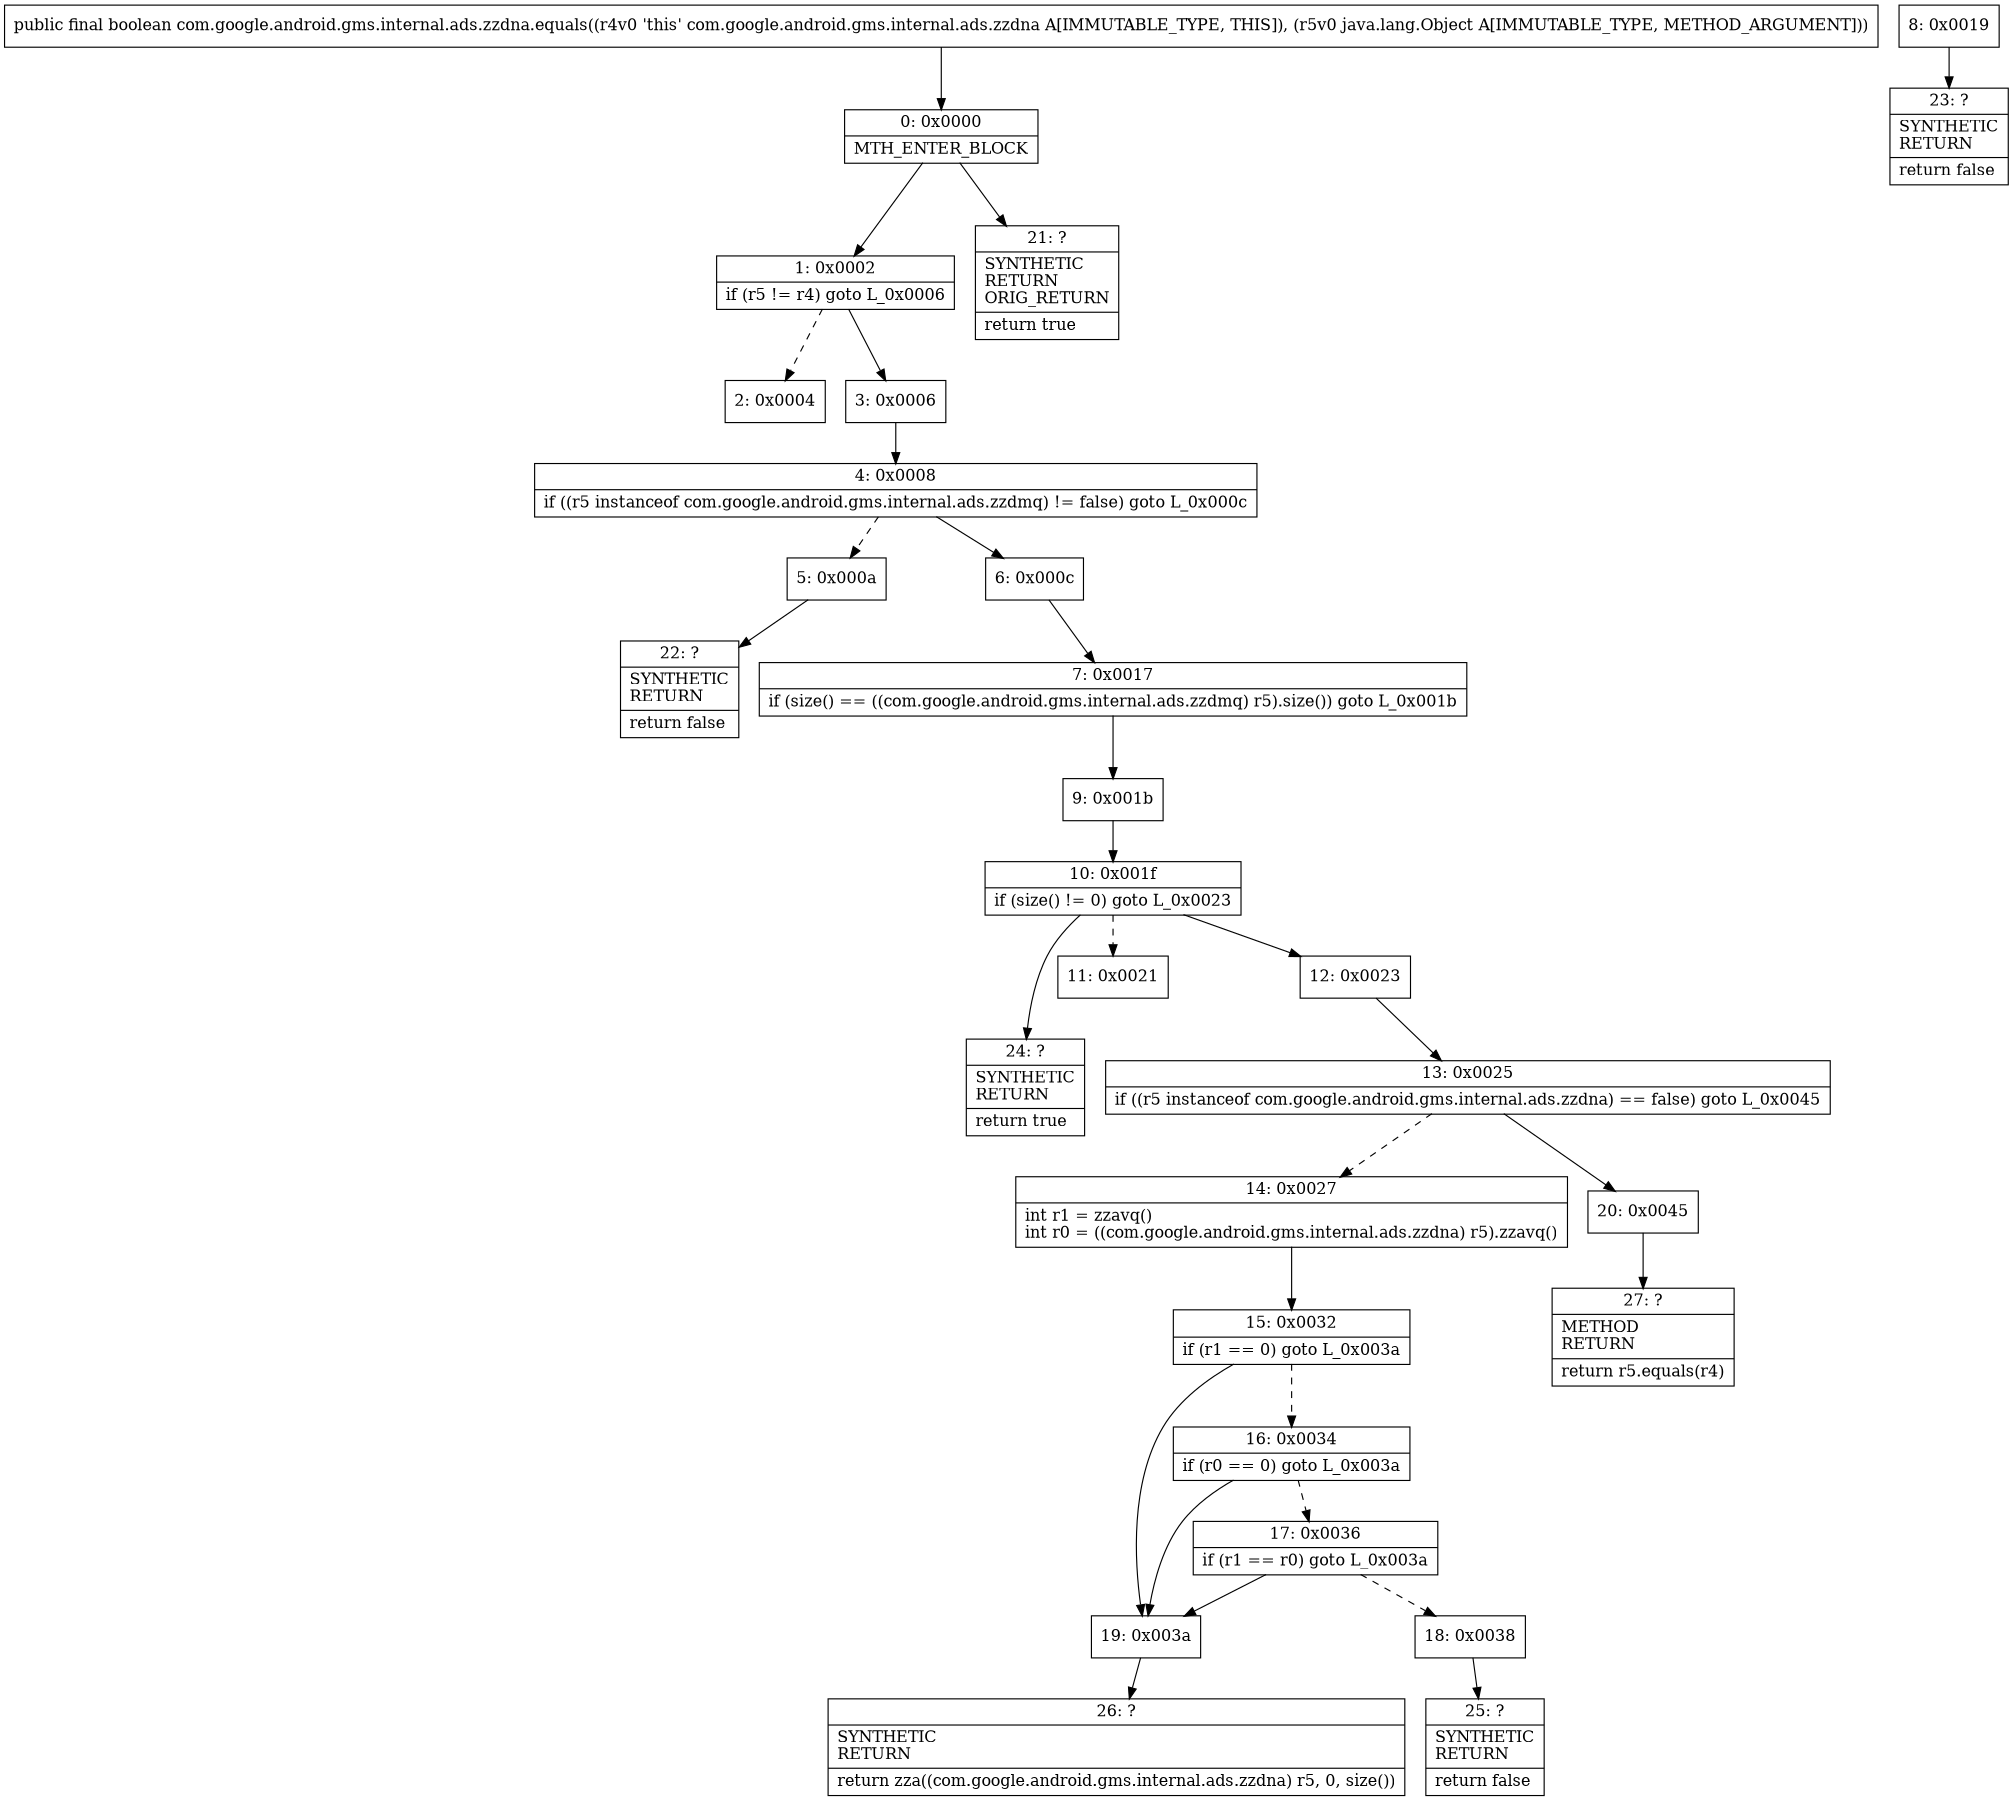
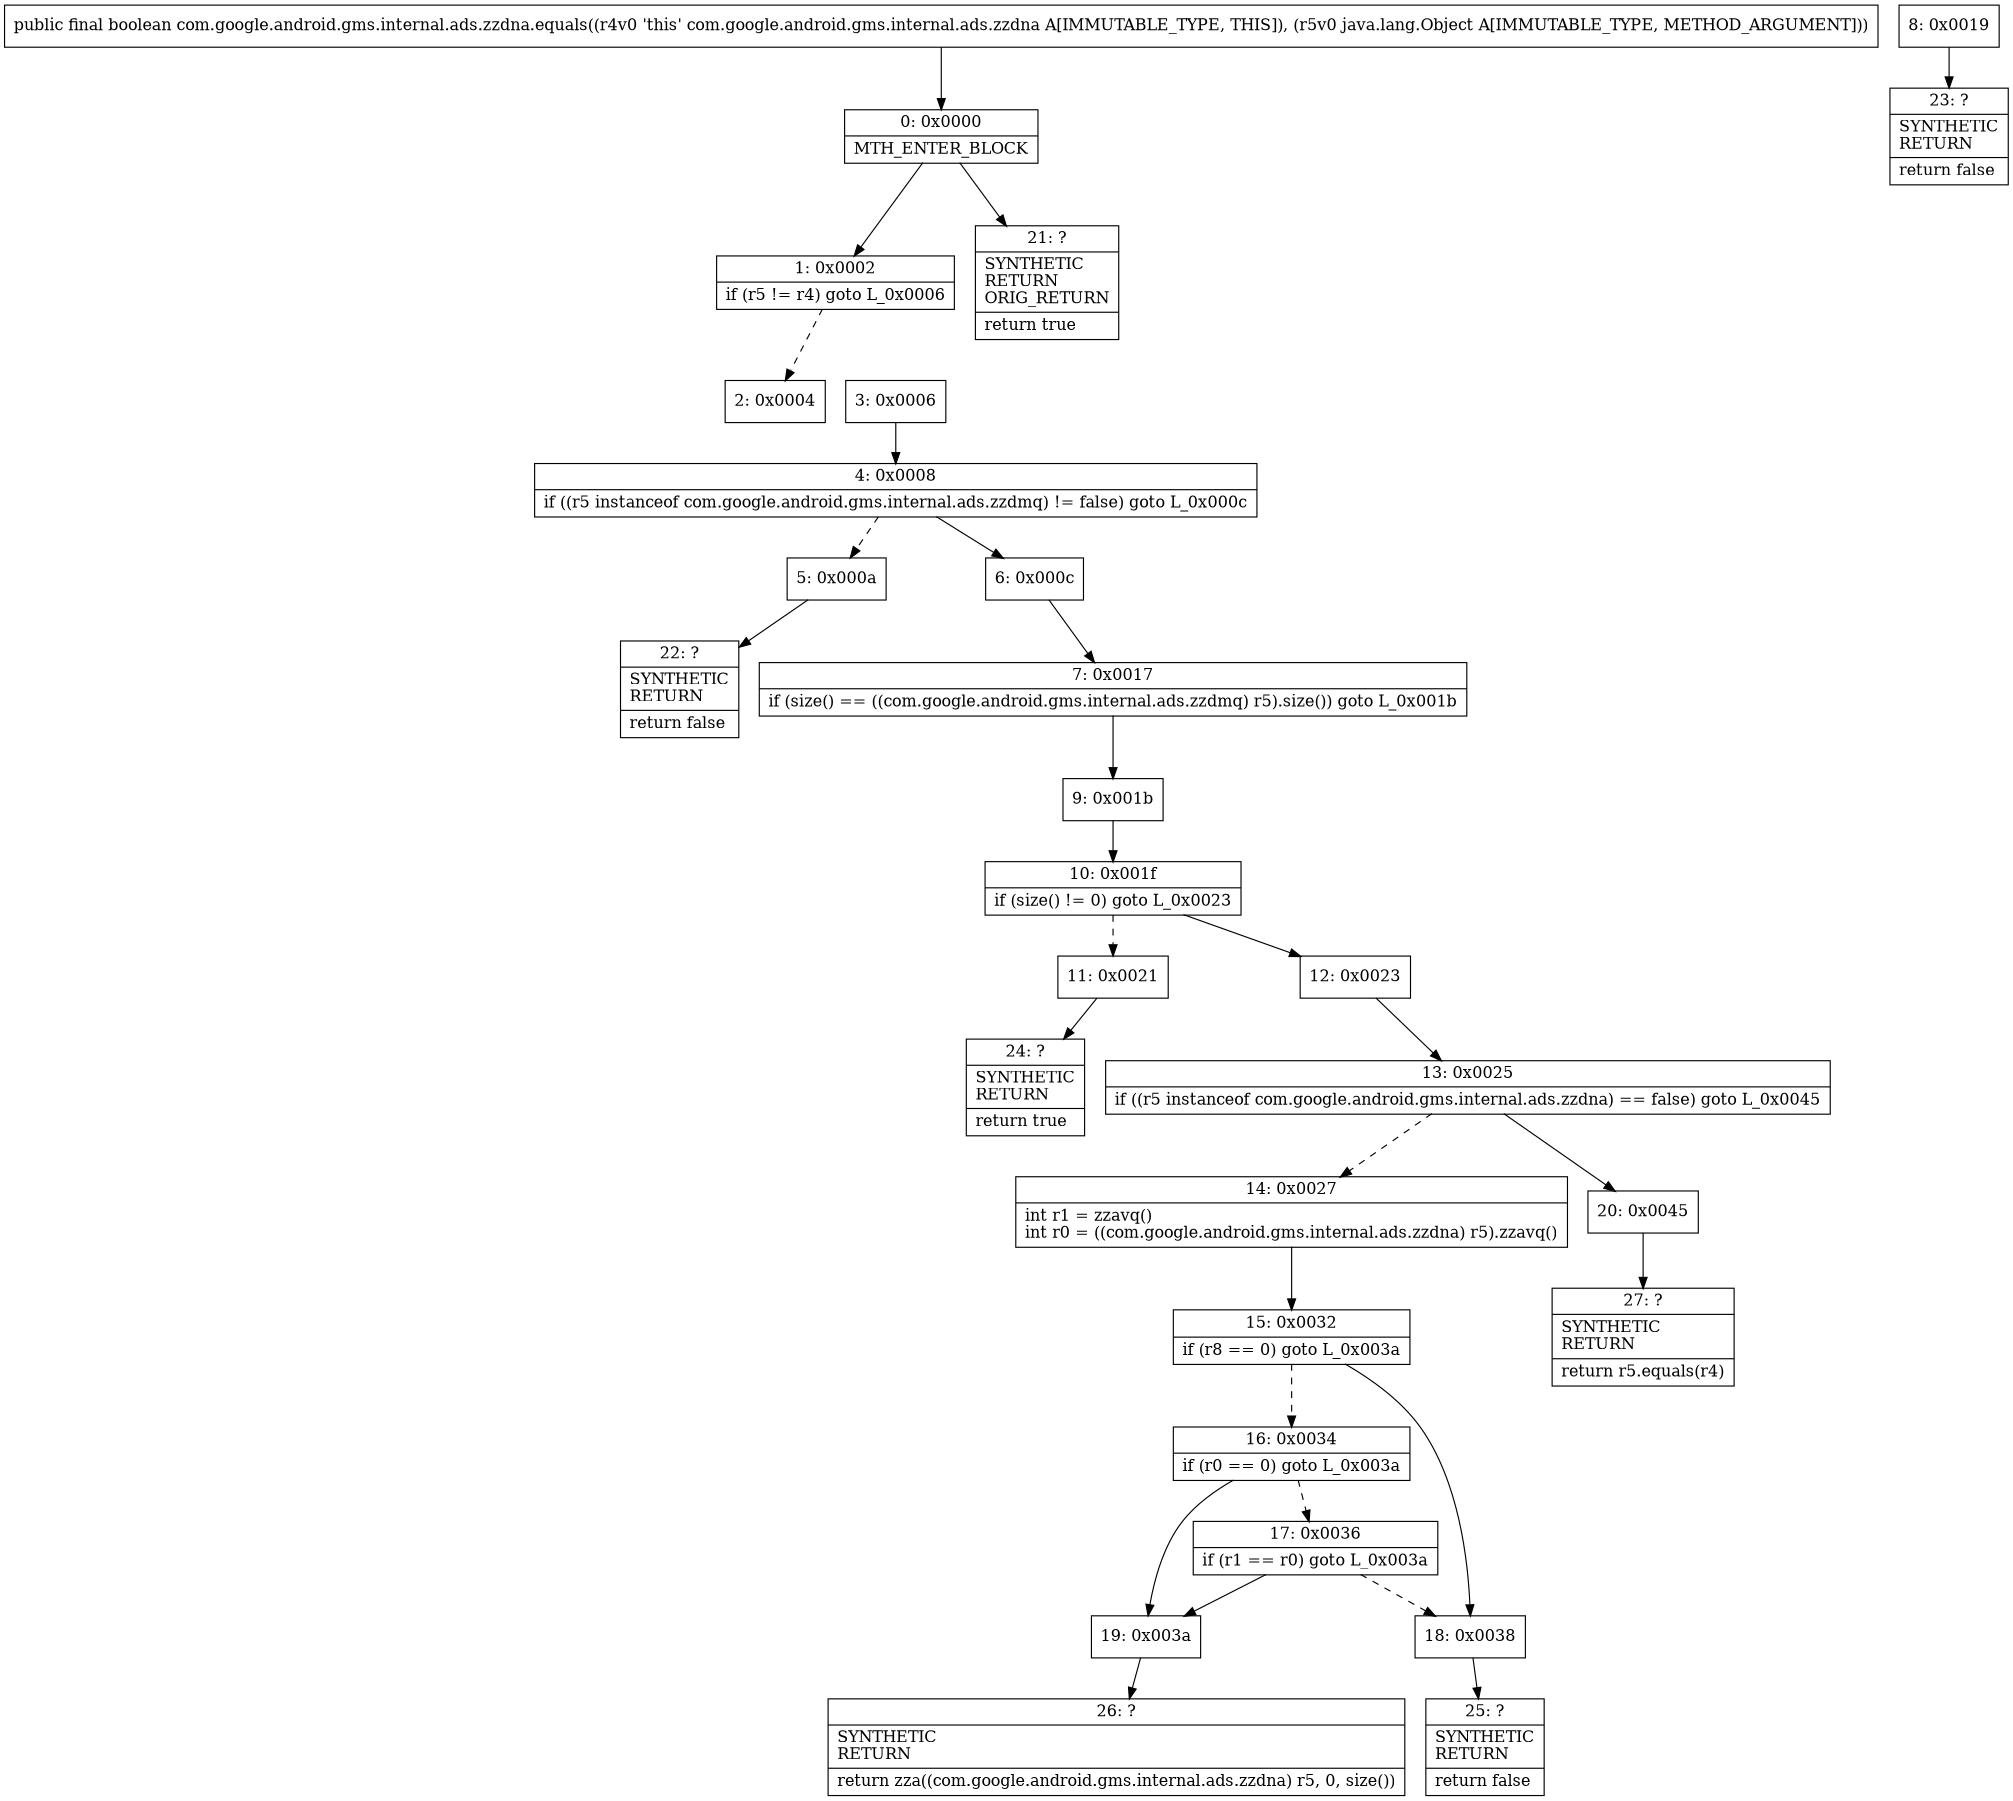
edge "1: 0x0002" -> "3: 0x0006": removed
edge "10: 0x001f" -> "24: ?": now "11: 0x0021" -> "24: ?"
node "27: ?": text "METHOD" -> "SYNTHETIC"
node "15: 0x0032": text "if (r1 == 0) goto L_0x003a" -> "if (r8 == 0) goto L_0x003a"
edge "15: 0x0032" -> "19: 0x003a": now "15: 0x0032" -> "18: 0x0038"
